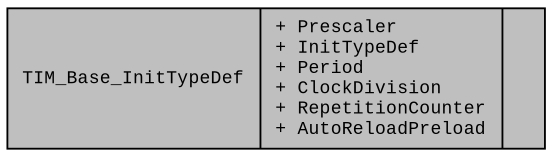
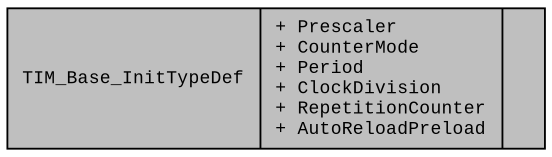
node "TIM_Base_InitTypeDef": text "+ InitTypeDef" -> "+ CounterMode"
